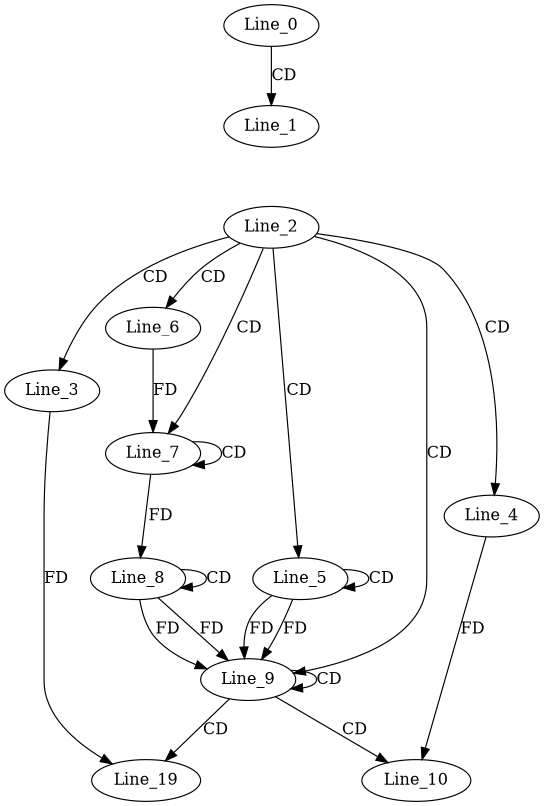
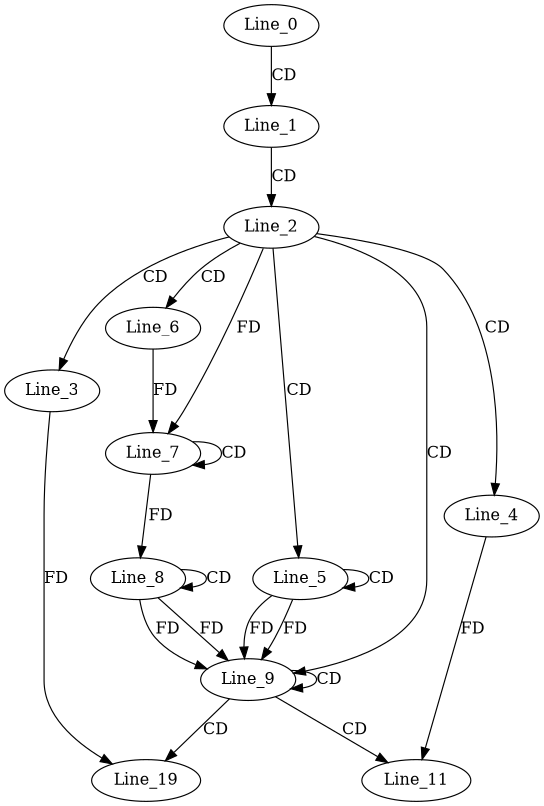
edge "Line_1" -> "Line_2": added, label "CD"
edge "Line_2" -> "Line_7": label "CD" -> "FD"
node "Line_10": label "Line_10" -> "Line_11"
